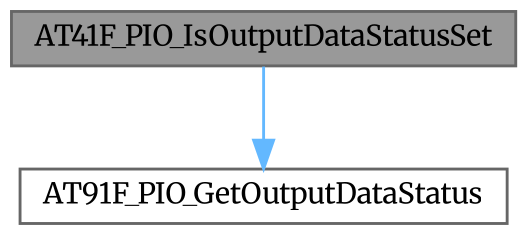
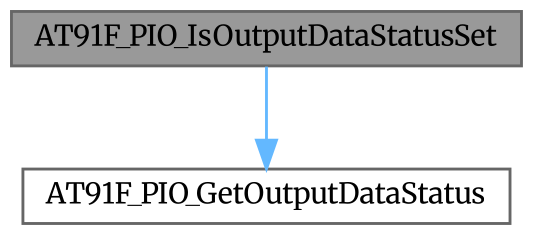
node "AT41F_PIO_IsOutputDataStatusSet": label "AT41F_PIO_IsOutputDataStatusSet" -> "AT91F_PIO_IsOutputDataStatusSet"
